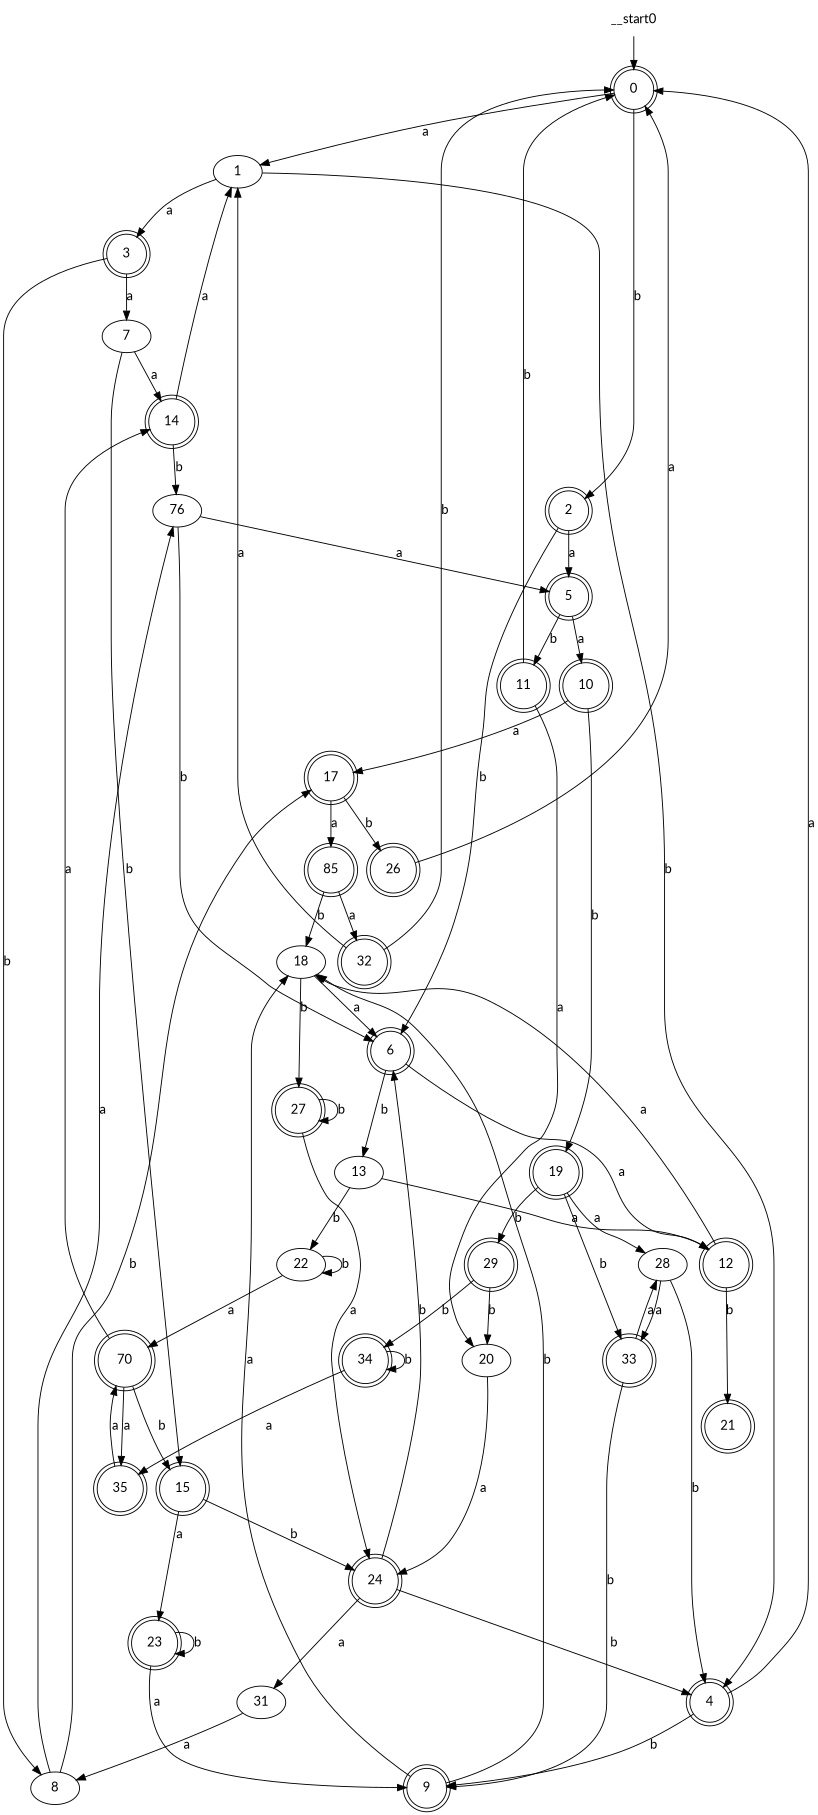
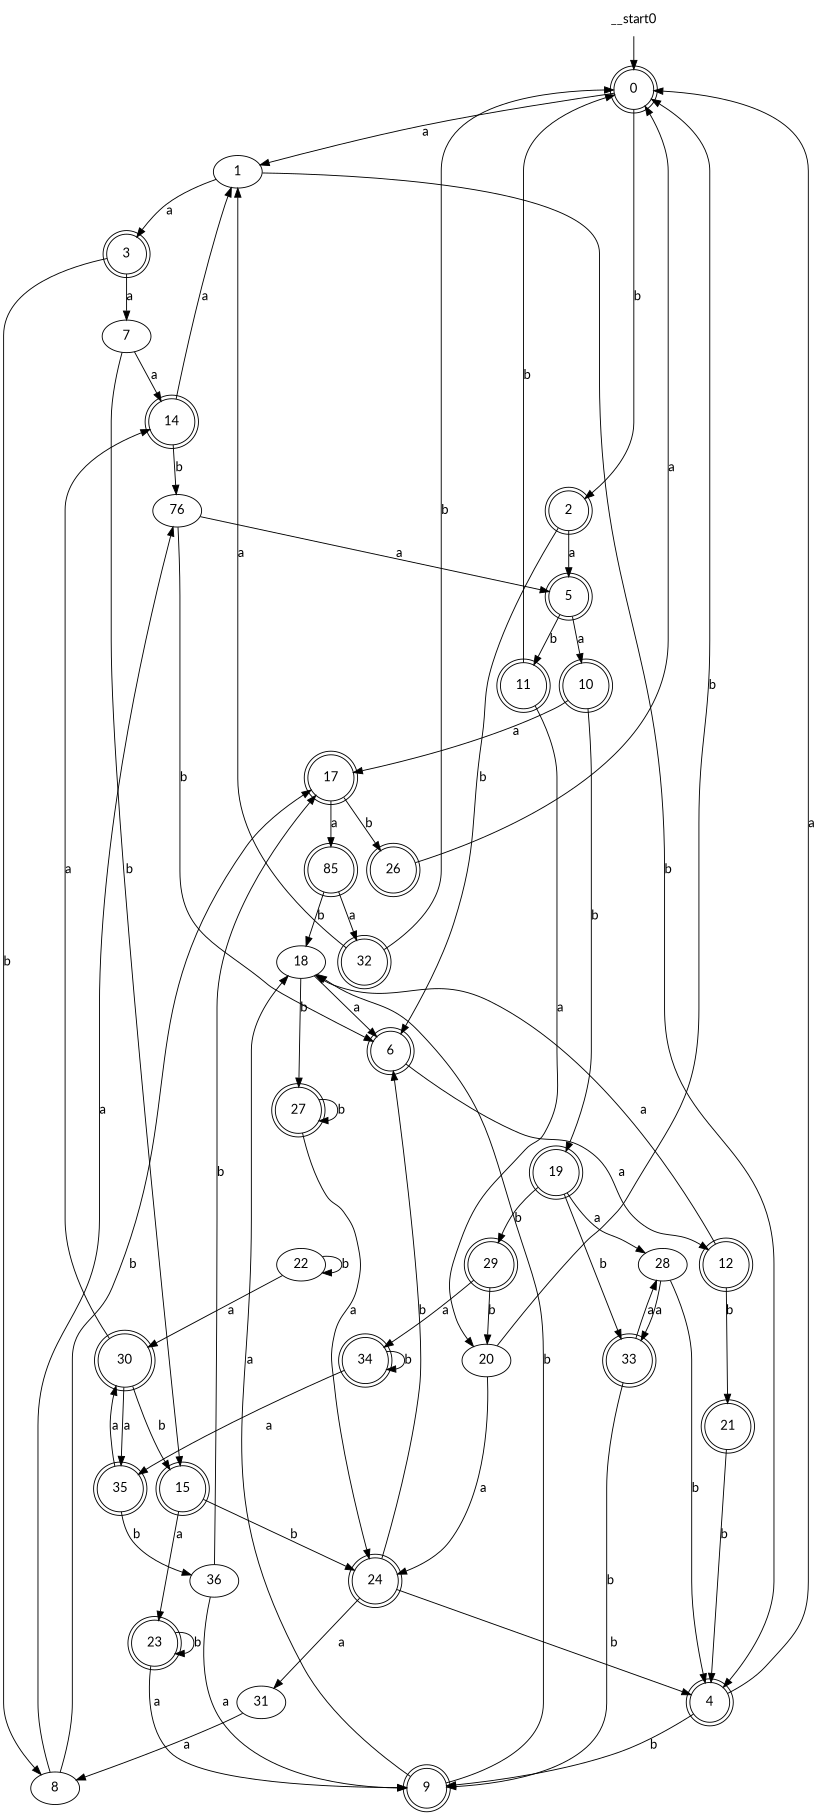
edge "20" -> "0": added, label "b"
node "13": removed
edge "29" -> "34": label "b" -> "a"
node "70": label "70" -> "30"
edge "21" -> "4": added, label "b"
node "36": added
